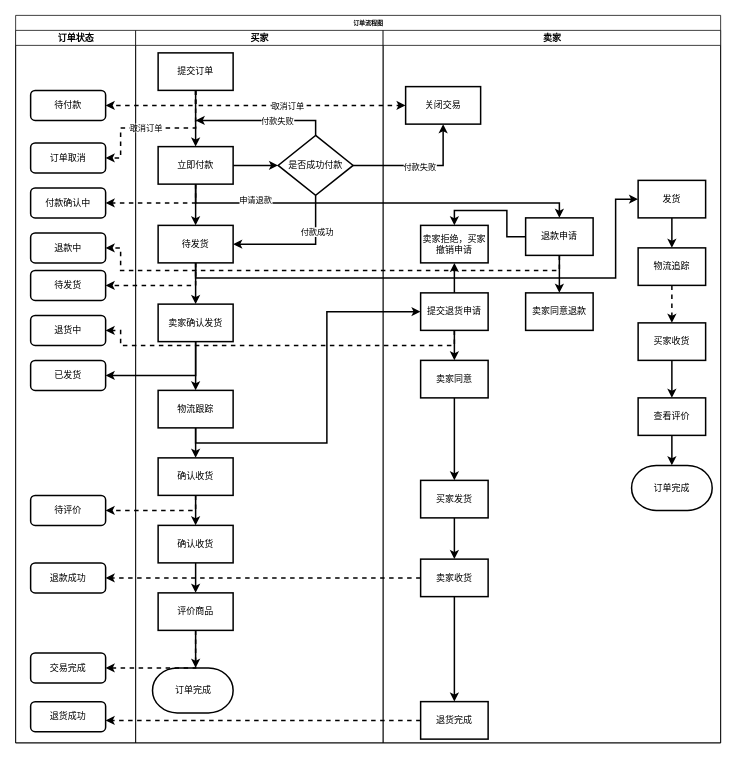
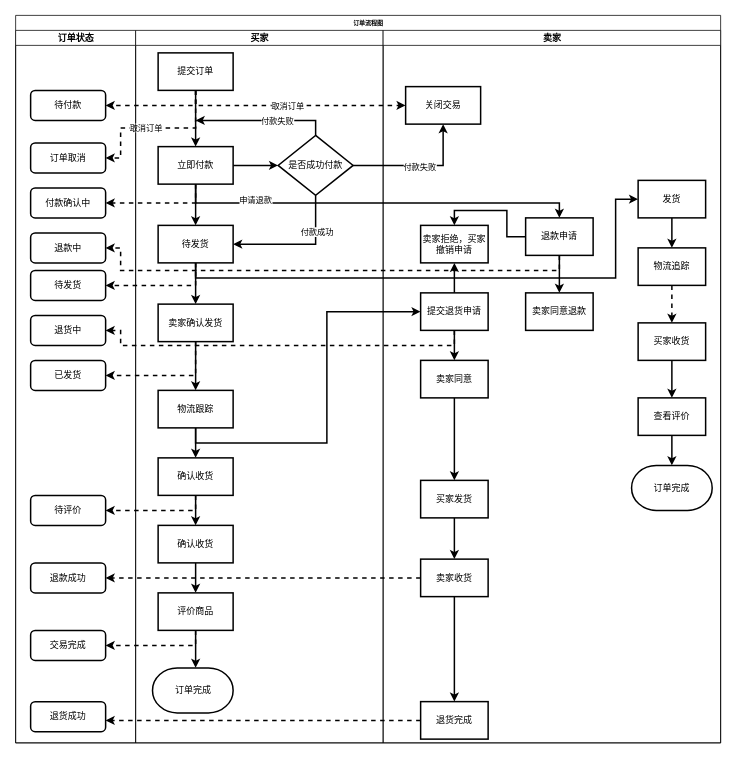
edge "卖家确认发货" -> "已发货": style solid -> dashed
node "交易完成": moved (68, 668) -> (68, 645)
